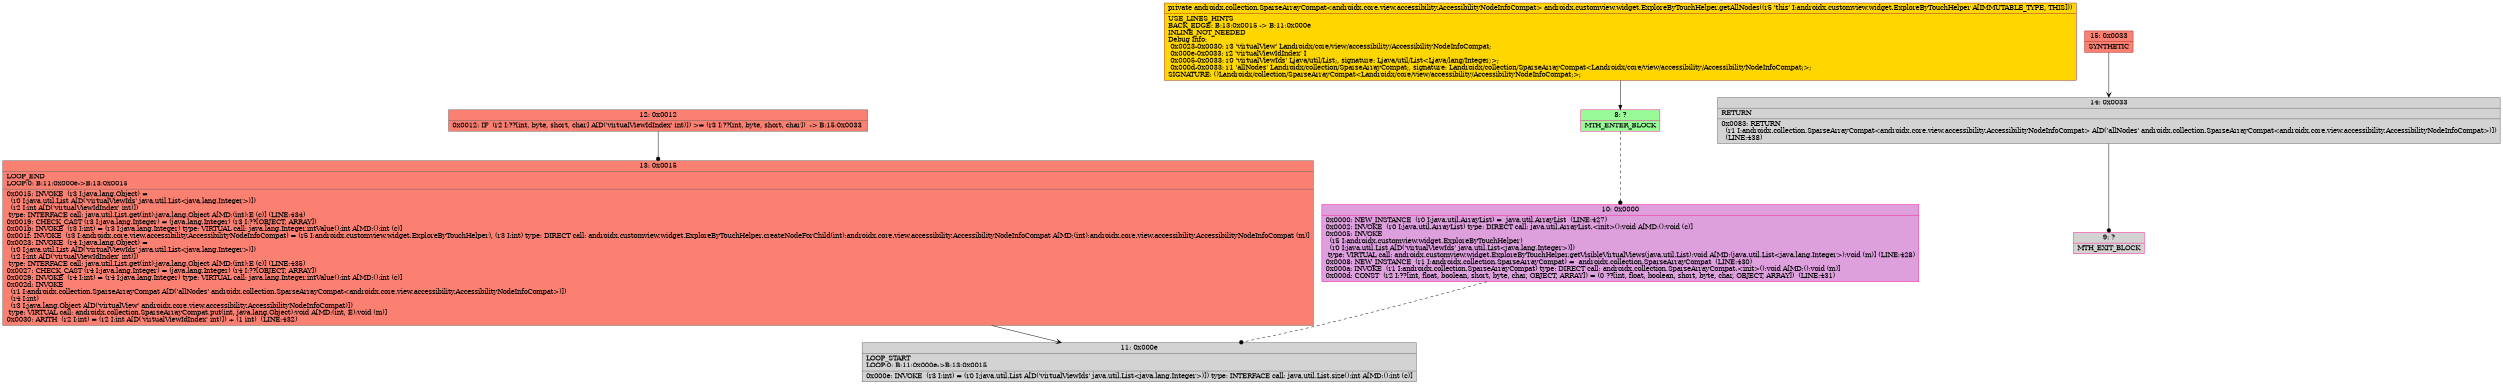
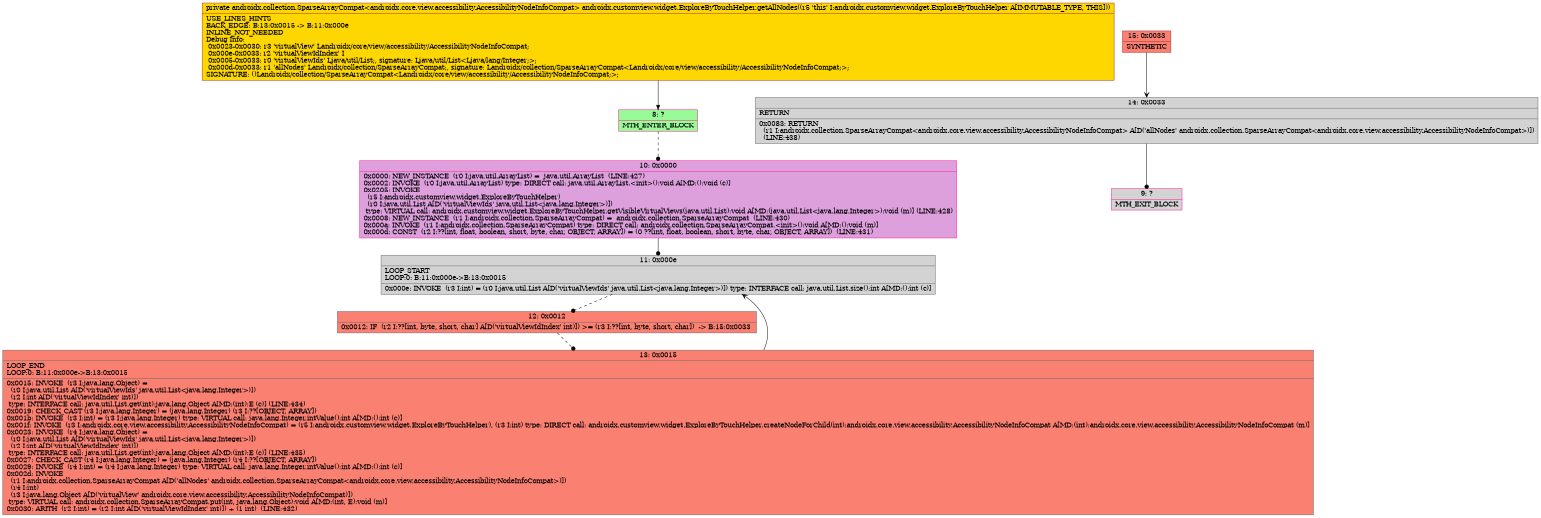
edge "12: 0x0012" -> "13: 0x0015": style solid -> dashed
node "10: 0x0000": text "0x0005: INVOKE" -> "0x0205: INVOKE"
edge "11: 0x000e" -> "12: 0x0012": added
edge "10: 0x0000" -> "11: 0x000e": style dashed -> solid
